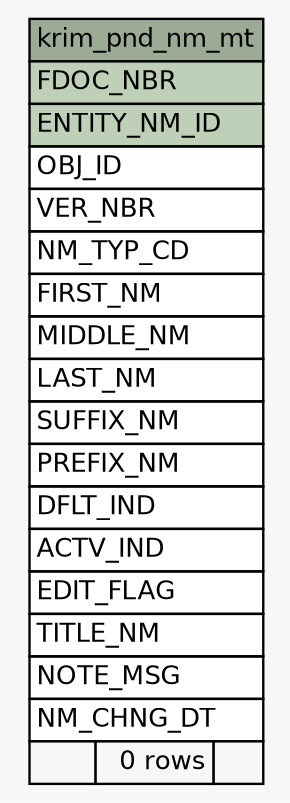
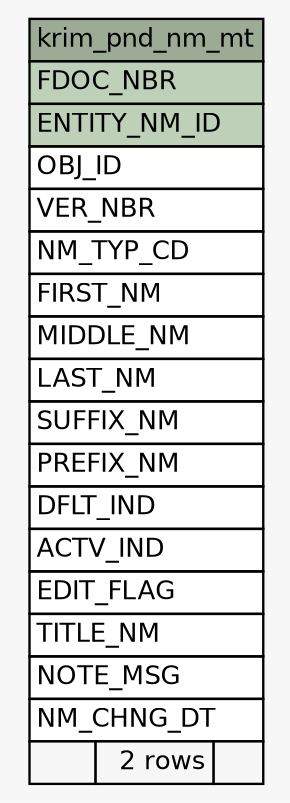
node "krim_pnd_nm_mt": text "0 rows" -> "2 rows"
